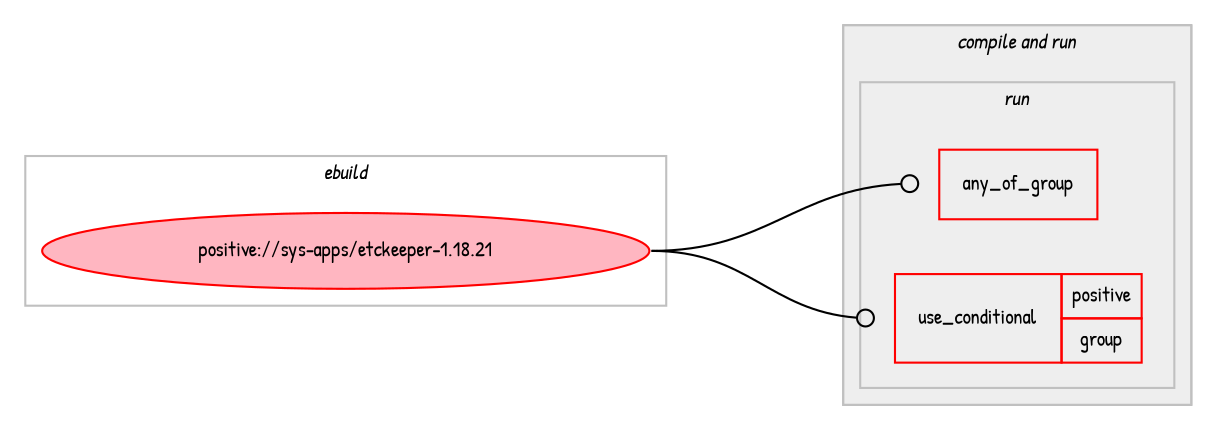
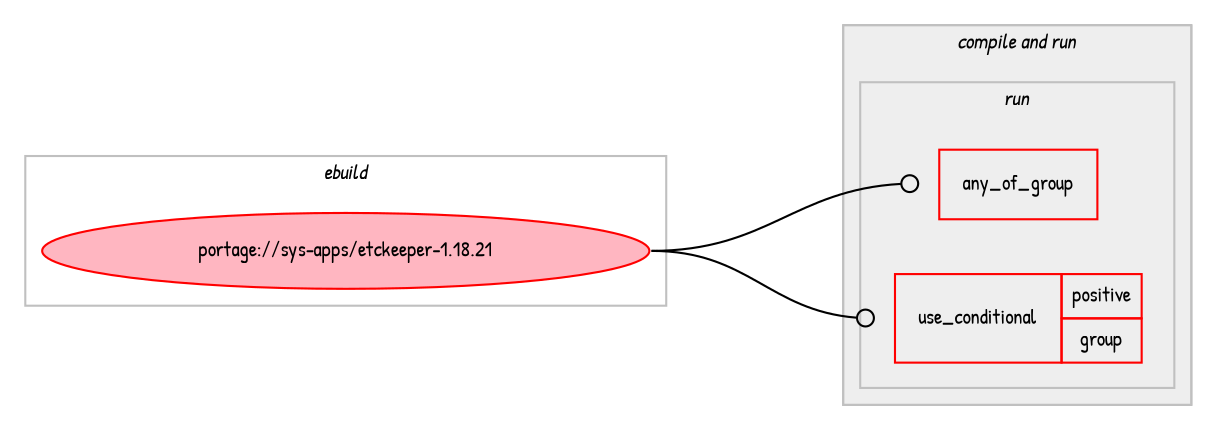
node "positive://sys-apps/etckeeper-1.18.21": label "positive://sys-apps/etckeeper-1.18.21" -> "portage://sys-apps/etckeeper-1.18.21"
